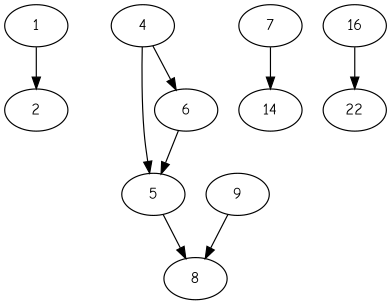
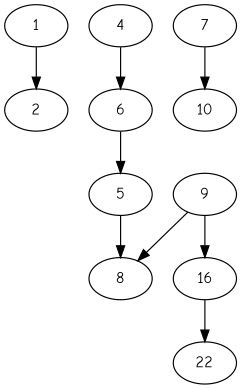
edge "4" -> "5": removed
node "14": label "14" -> "10"
edge "9" -> "16": added
